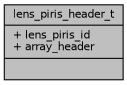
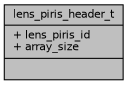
node "lens_piris_header_t": text "+ array_header" -> "+ array_size"
